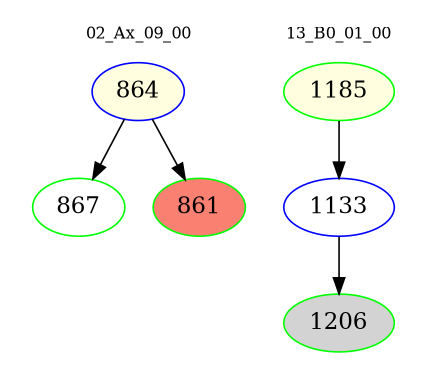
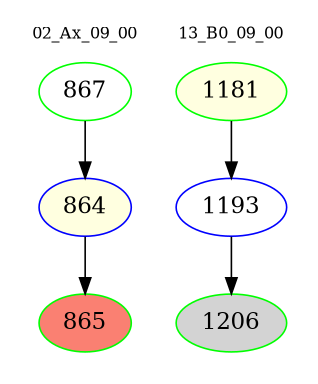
cluster "13_B0_01_00": label "13_B0_01_00" -> "13_B0_09_00"
node "1185": label "1185" -> "1181"
edge "864" -> "867": reversed
node "861": label "861" -> "865"
node "1133": label "1133" -> "1193"
